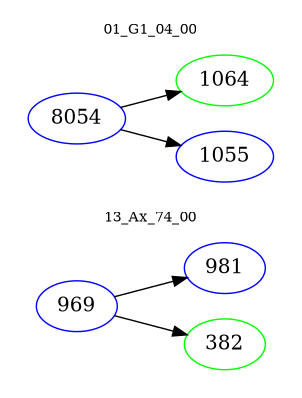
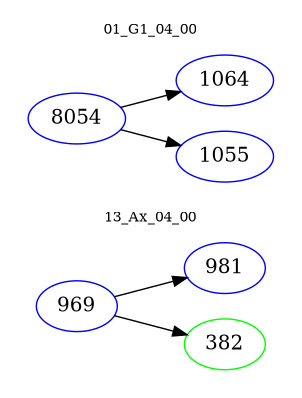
node "1064": color green -> blue
cluster "13_Ax_74_00": label "13_Ax_74_00" -> "13_Ax_04_00"
